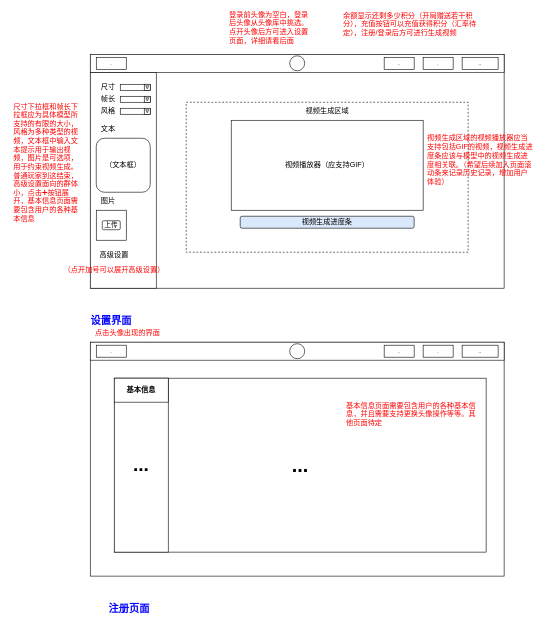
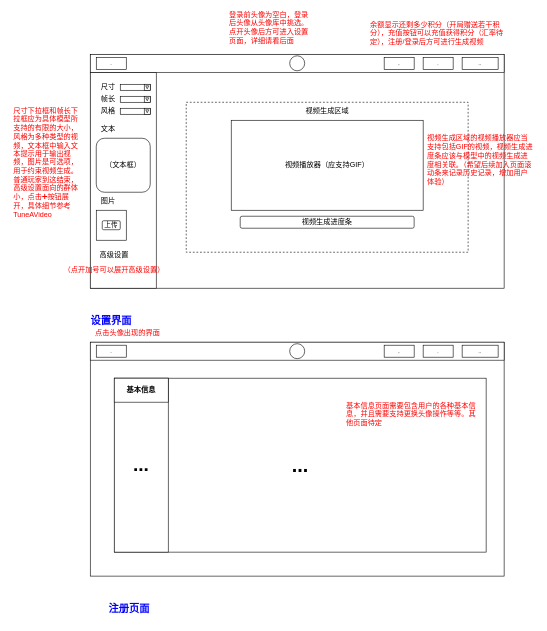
node "余额显示还剩多少积分（开局赠送若干积分），充值按钮可以充值获得积分（汇率待定），注册/登录后方可进行生成视频": moved (411, 24) -> (438, 33)
node "尺寸下拉框和帧长下拉框应为具体模型所支持的有限的大小，风格为多种类型的视频，文本框中输入文本提示用于输出视频，图片是可选项，用于约束视频生成。普通玩家到这结束，高级设置面向的群体小，点击➕按钮展开，基本信息页面需要包含用户的各种基本信息": label "尺寸下拉框和帧长下拉框应为具体模型所支持的有限的大小，风格为多种类型的视频，文本框中输入文本提示用于输出视频，图片是可选项，用于约束视频生成。普通玩家到这结束，高级设置面向的群体小，点击➕按钮展开，基本信息页面需要包含用户的各种基本信息" -> "尺寸下拉框和帧长下拉框应为具体模型所支持的有限的大小，风格为多种类型的视频，文本框中输入文本提示用于输出视频，图片是可选项，用于约束视频生成。普通玩家到这结束，高级设置面向的群体小，点击➕按钮展开，具体细节参考TuneAVideo"
node "视频生成进度条": fillcolor #dae8fc -> #ffffff
